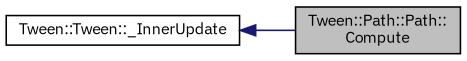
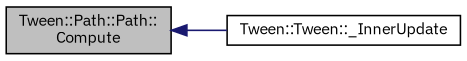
edge "Tween::Path::Path:: Compute" -> "Tween::Tween::_InnerUpdate": reversed
